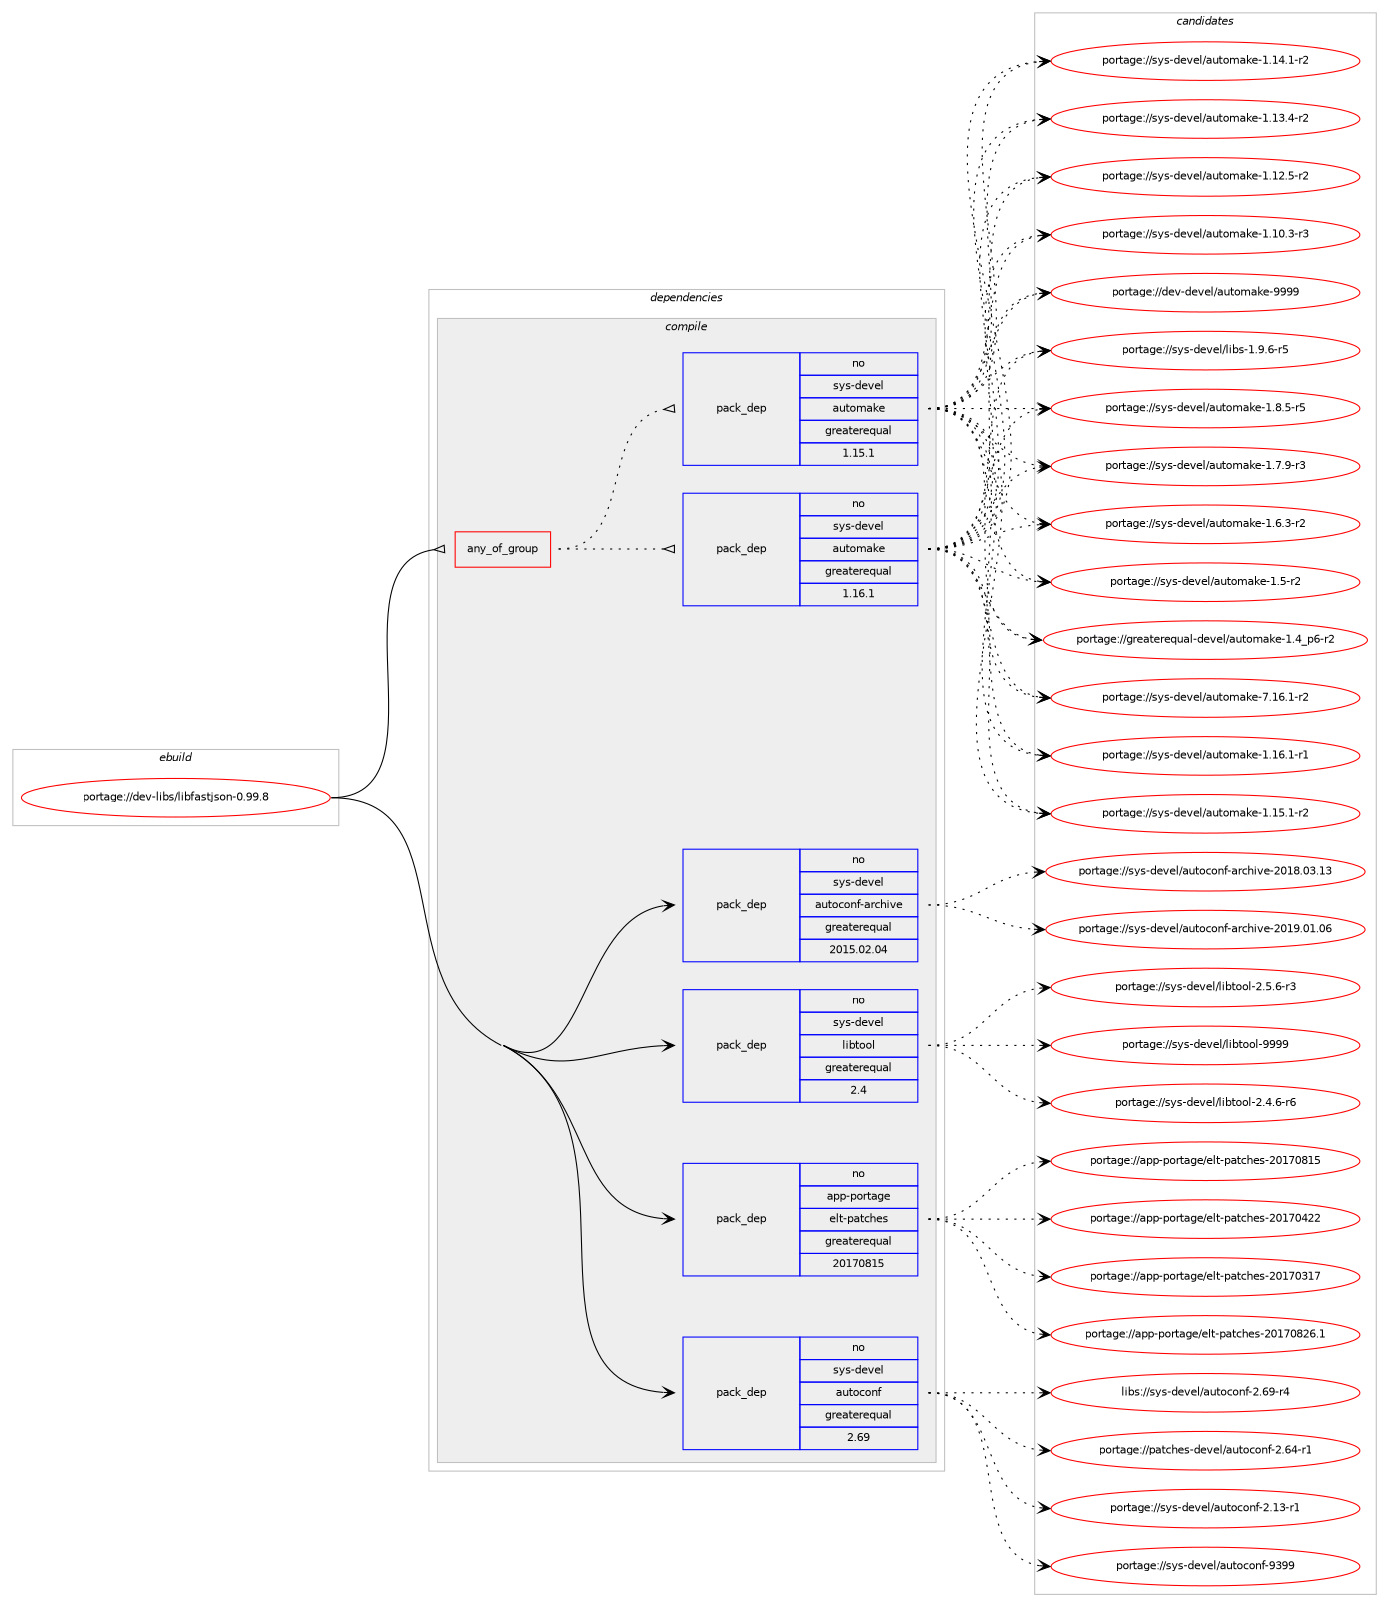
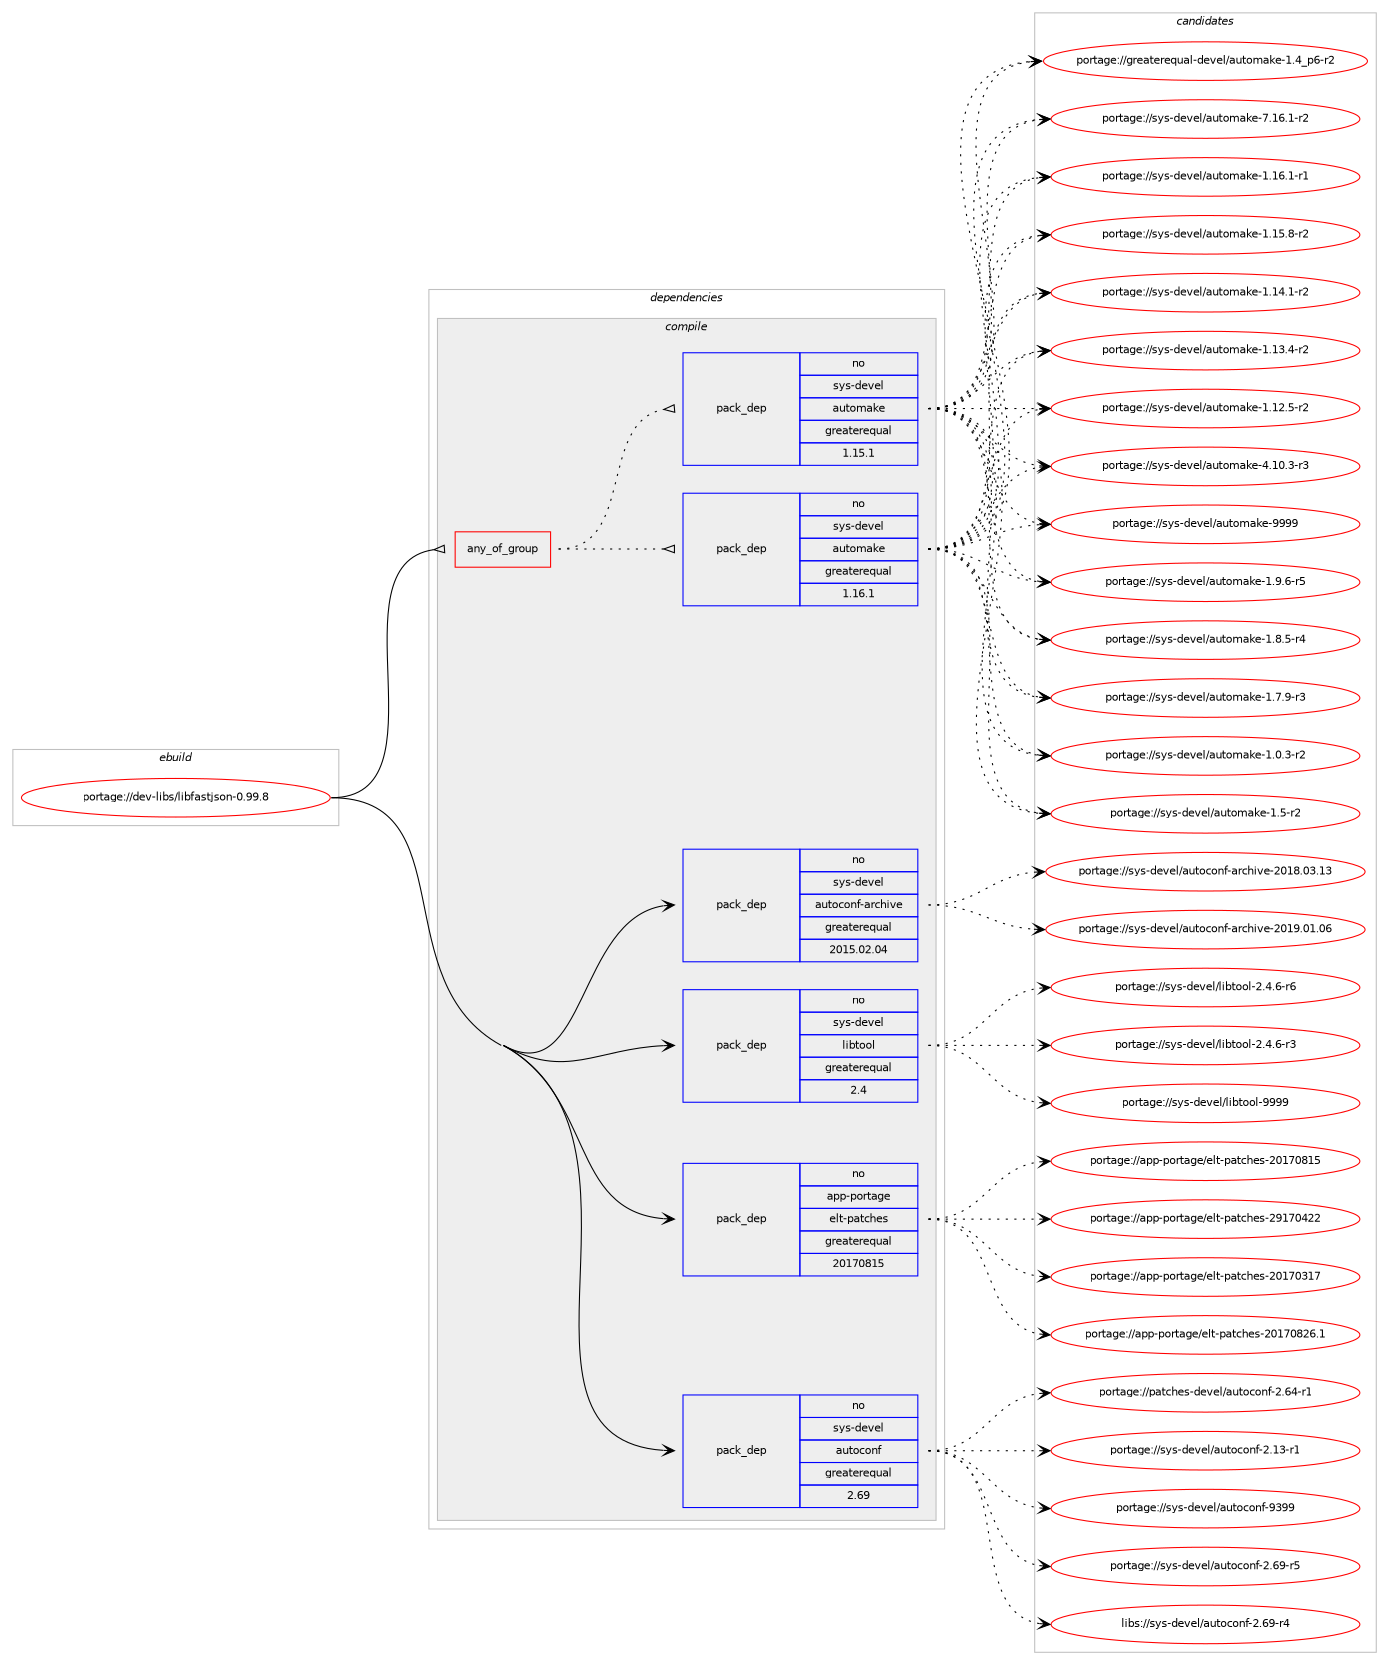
node "portage://sys-devel/automake-1.10.3-r3": label "portage://sys-devel/automake-1.10.3-r3" -> "portage://sys-devel/automake-4.10.3-r3"
node "portage://dev-devel/automake-9999": label "portage://dev-devel/automake-9999" -> "portage://sys-devel/automake-9999"
node "portage://sys-devel/libs-1.9.6-r5": label "portage://sys-devel/libs-1.9.6-r5" -> "portage://sys-devel/automake-1.9.6-r5"
node "portage://sys-devel/automake-1.8.5-r5": label "portage://sys-devel/automake-1.8.5-r5" -> "portage://sys-devel/automake-1.8.5-r4"
node "portage://sys-devel/automake-1.6.3-r2": label "portage://sys-devel/automake-1.6.3-r2" -> "portage://sys-devel/automake-1.0.3-r2"
node "portage://sys-devel/automake-1.15.1-r2": label "portage://sys-devel/automake-1.15.1-r2" -> "portage://sys-devel/automake-1.15.8-r2"
node "portage://sys-devel/libtool-2.5.6-r3": label "portage://sys-devel/libtool-2.5.6-r3" -> "portage://sys-devel/libtool-2.4.6-r3"
node "portage://app-portage/elt-patches-20170422": label "portage://app-portage/elt-patches-20170422" -> "portage://app-portage/elt-patches-29170422"
node "portage://sys-devel/autoconf-2.69-r5": added
